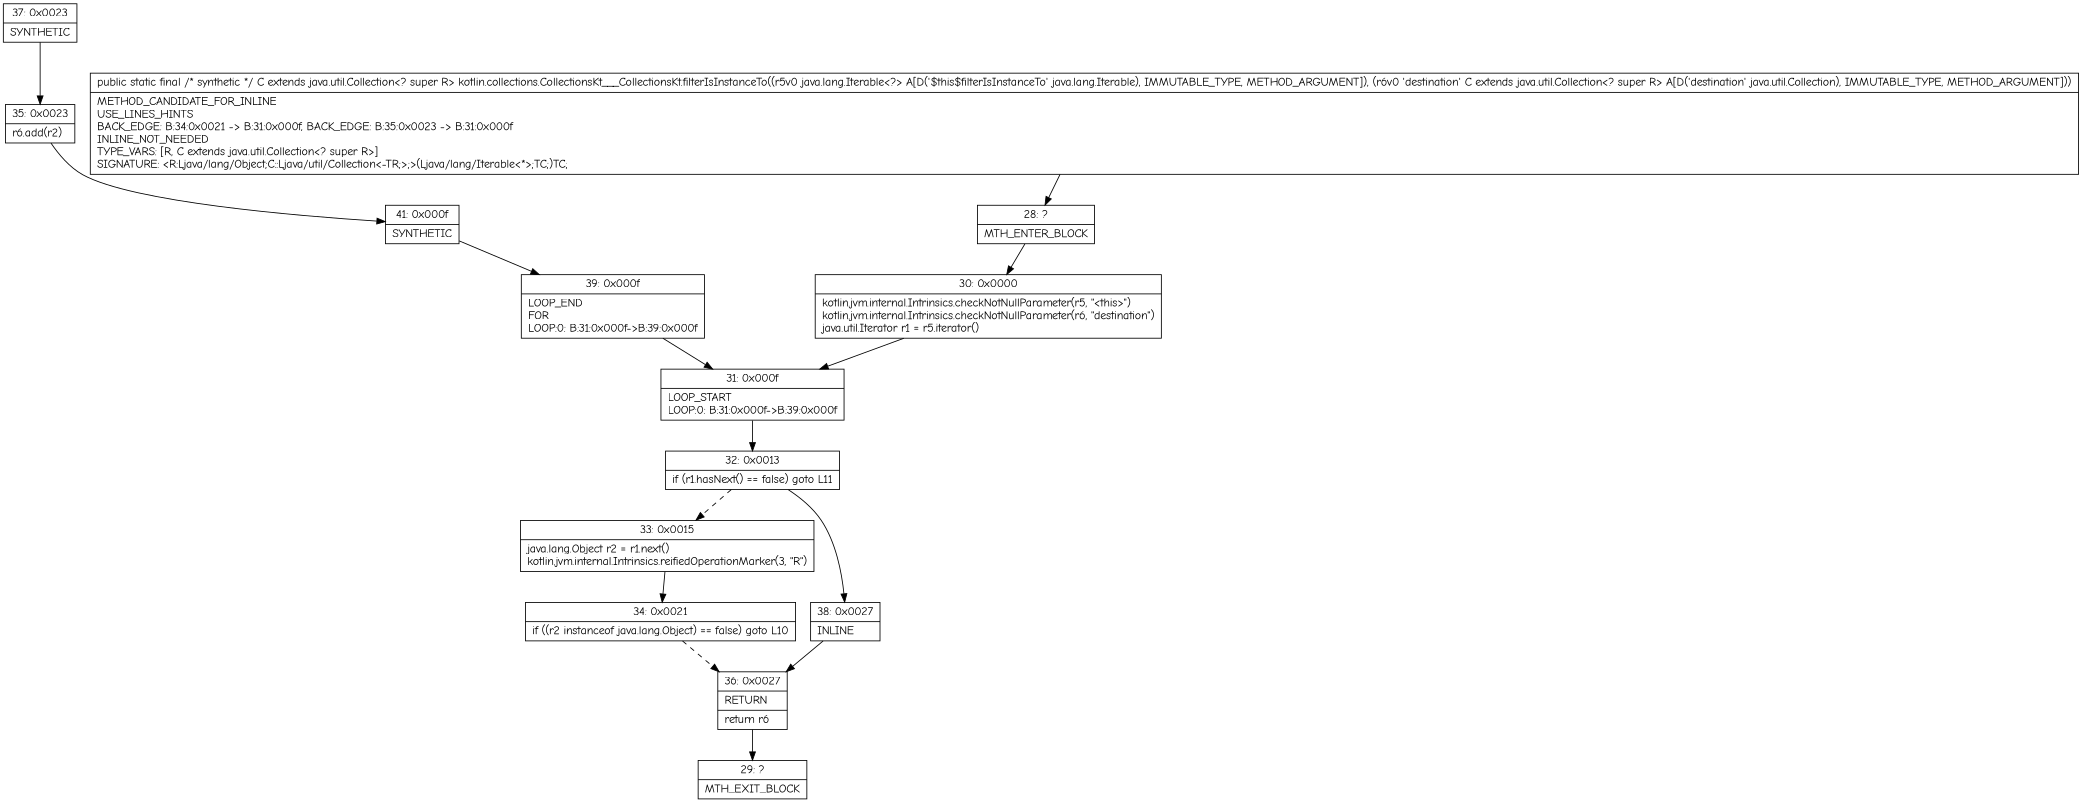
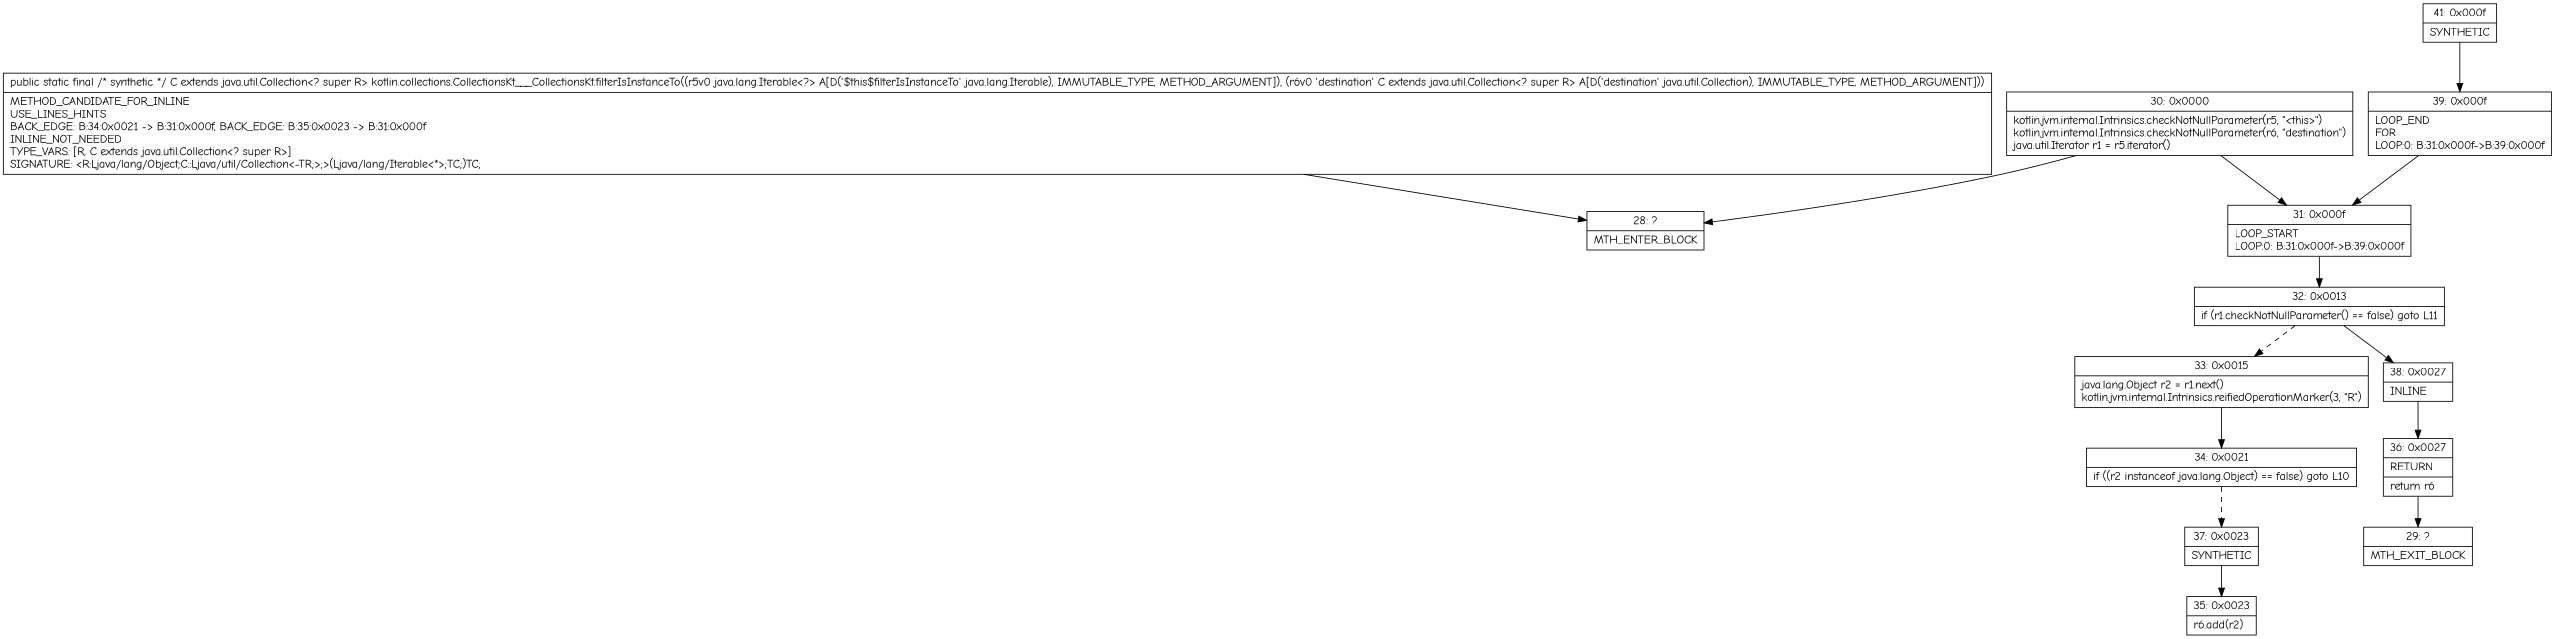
edge "35: 0x0023" -> "41: 0x000f": removed
edge "28: ?" -> "30: 0x0000": reversed
node "32: 0x0013": text "if (r1.hasNext() == false) goto L11" -> "if (r1.checkNotNullParameter() == false) goto L11"
edge "34: 0x0021" -> "36: 0x0027": now "34: 0x0021" -> "37: 0x0023"
